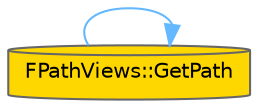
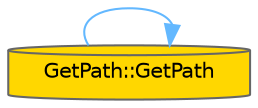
node "FPathViews::GetPath": label "FPathViews::GetPath" -> "GetPath::GetPath"
